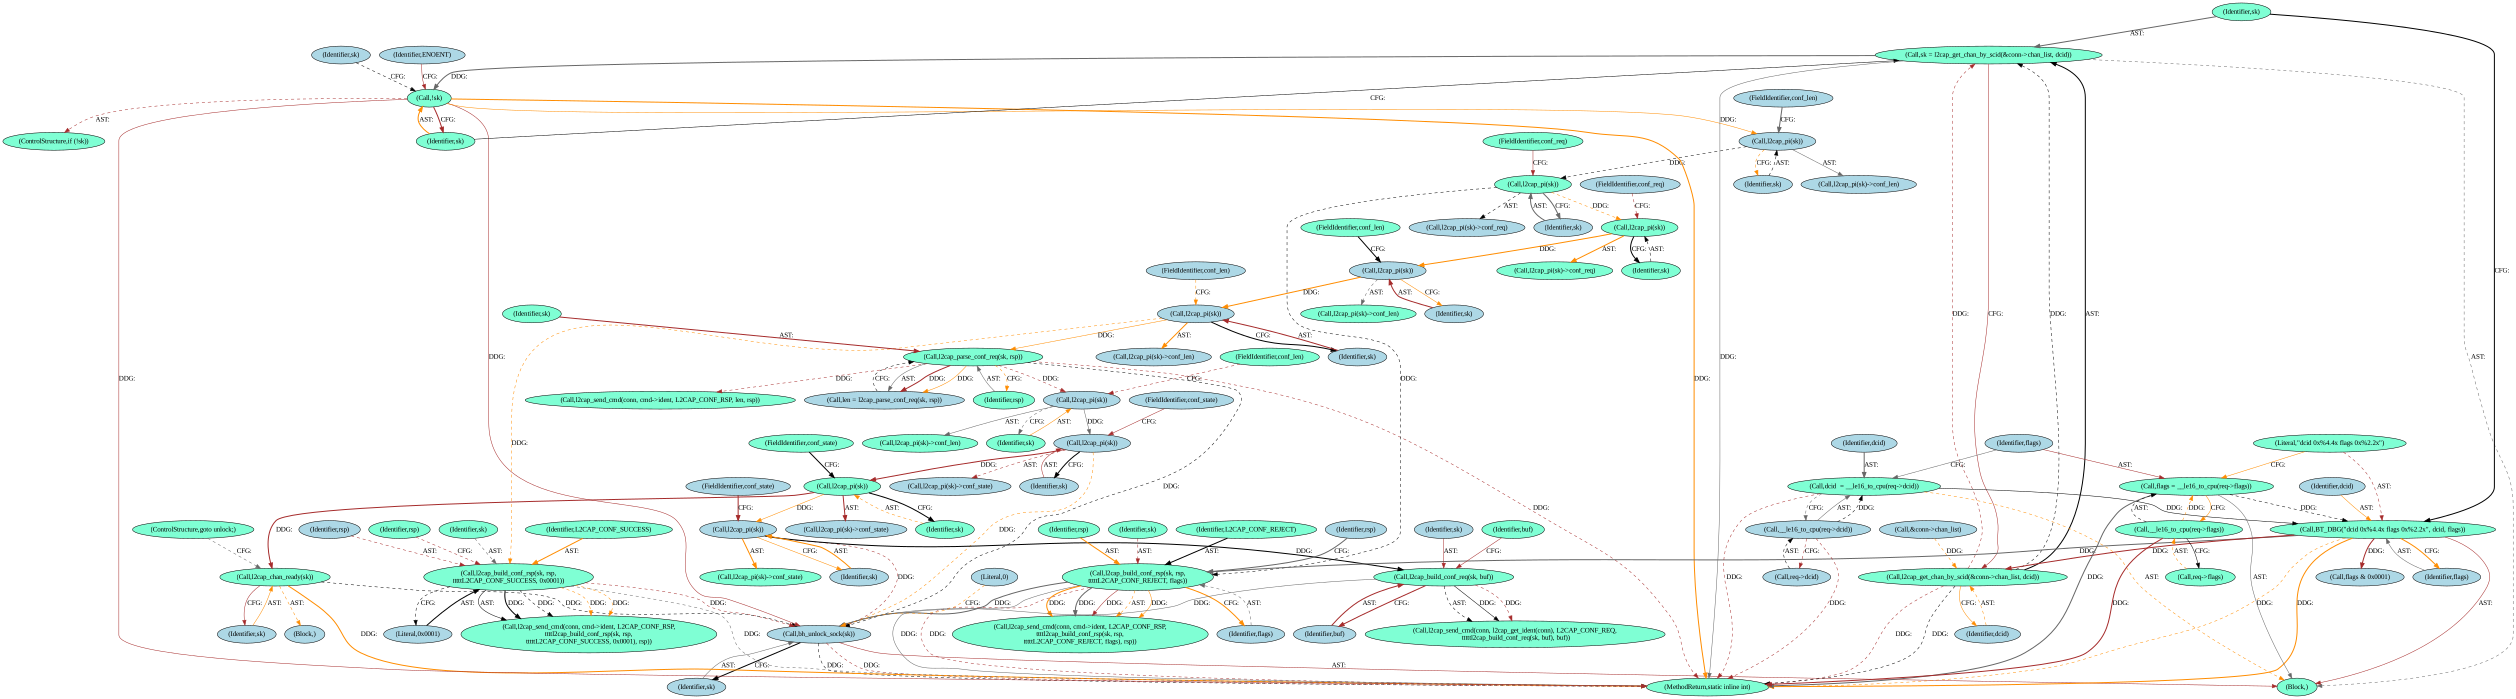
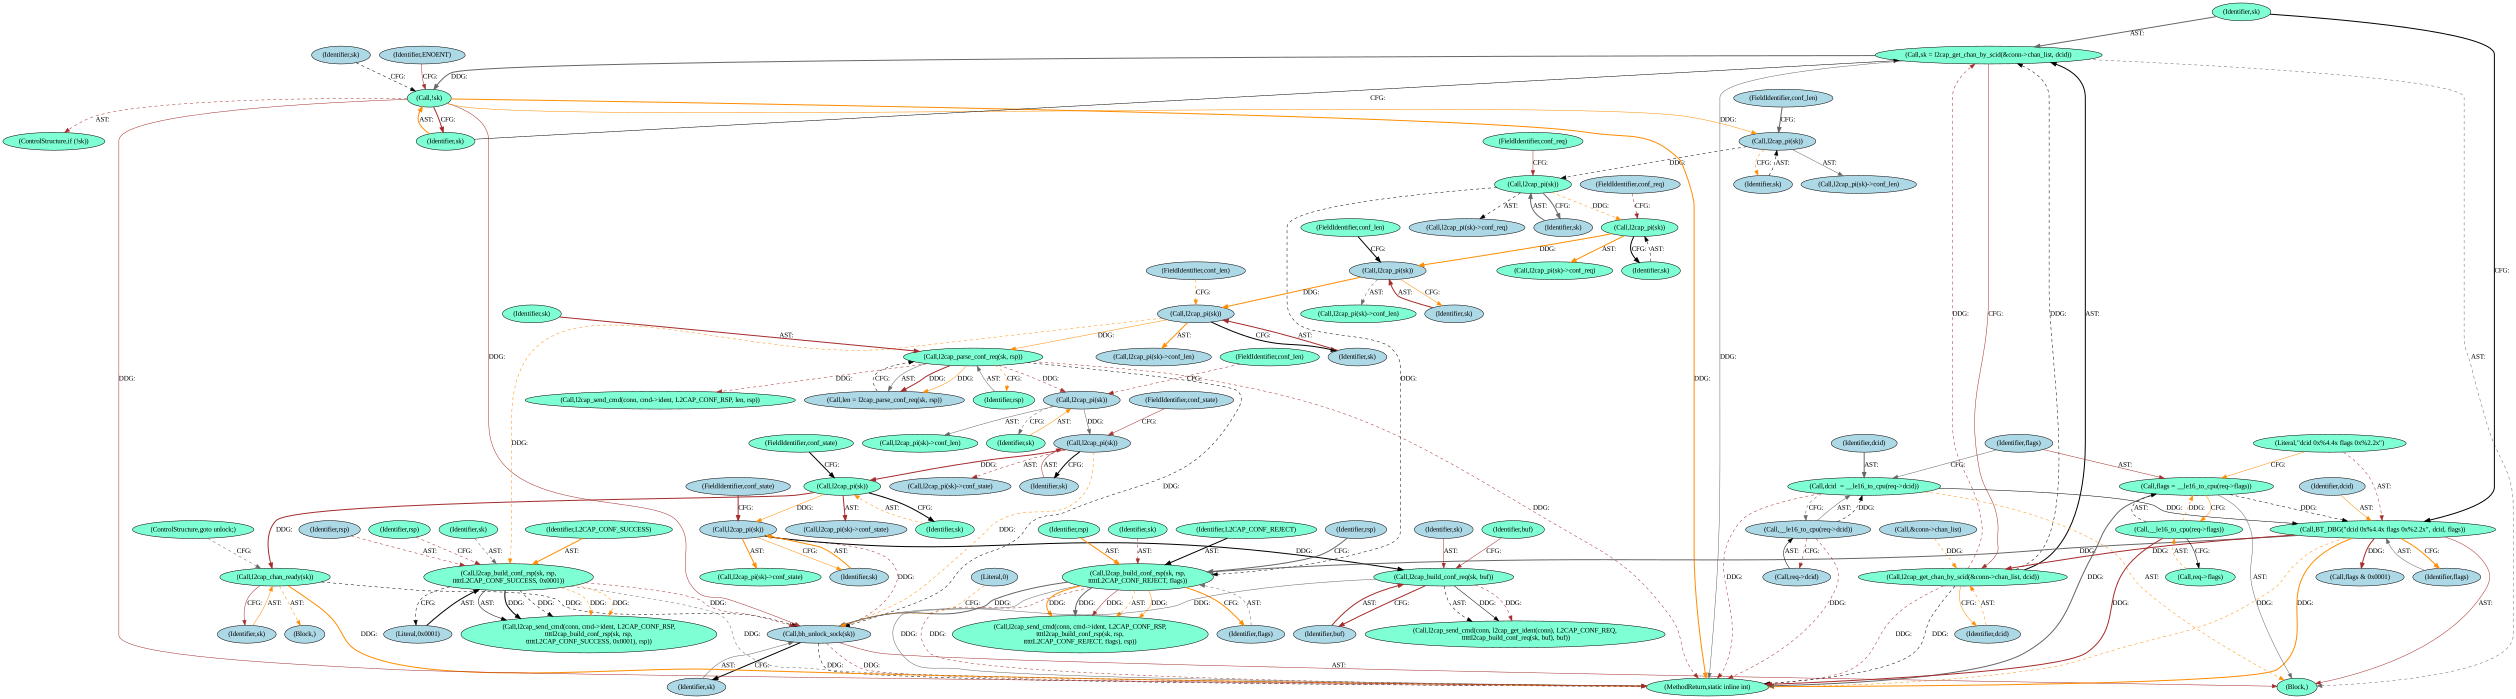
edge "(Call,req->dcid)" -> "(Call,__le16_to_cpu(req->dcid))": style dashed -> solid
